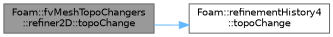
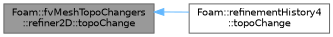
edge "Foam::fvMeshTopoChangers ::refiner2D::topoChange" -> "Foam::refinementHistory4 ::topoChange": reversed
